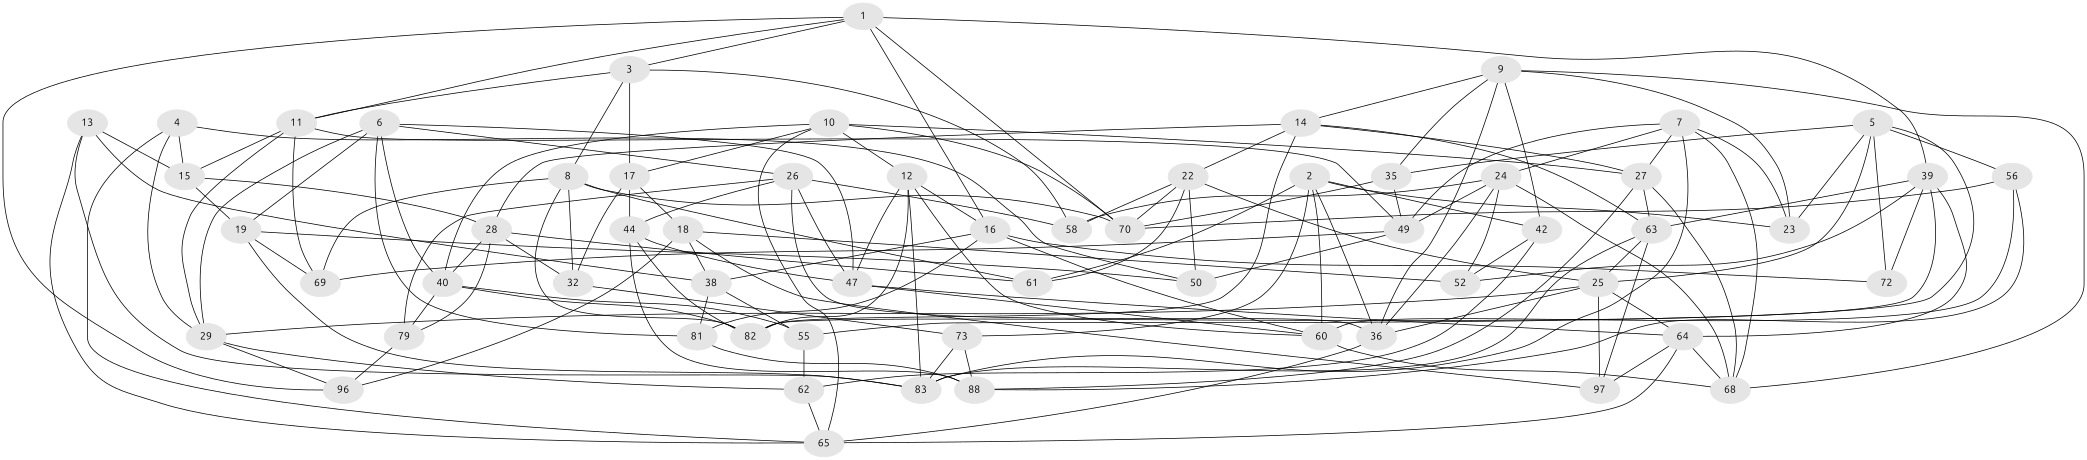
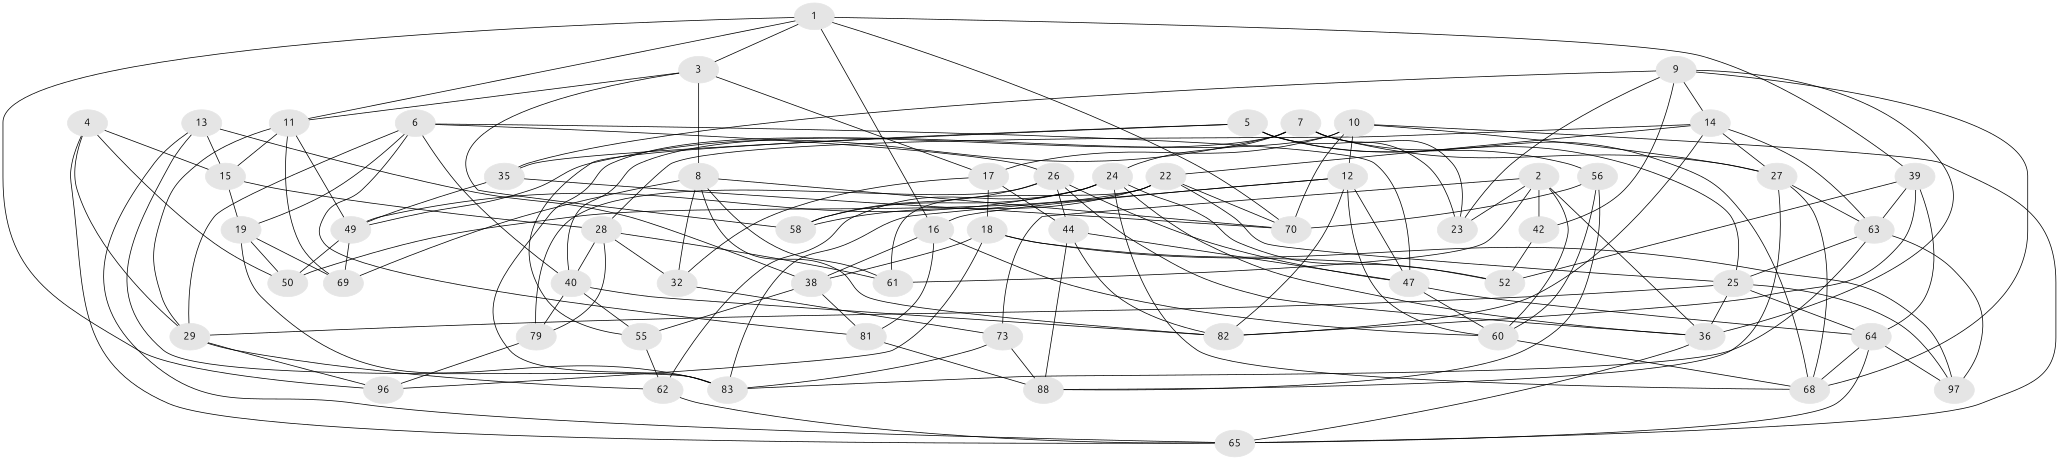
node "72": removed
edge "42" -- "62": now "24" -- "62"
